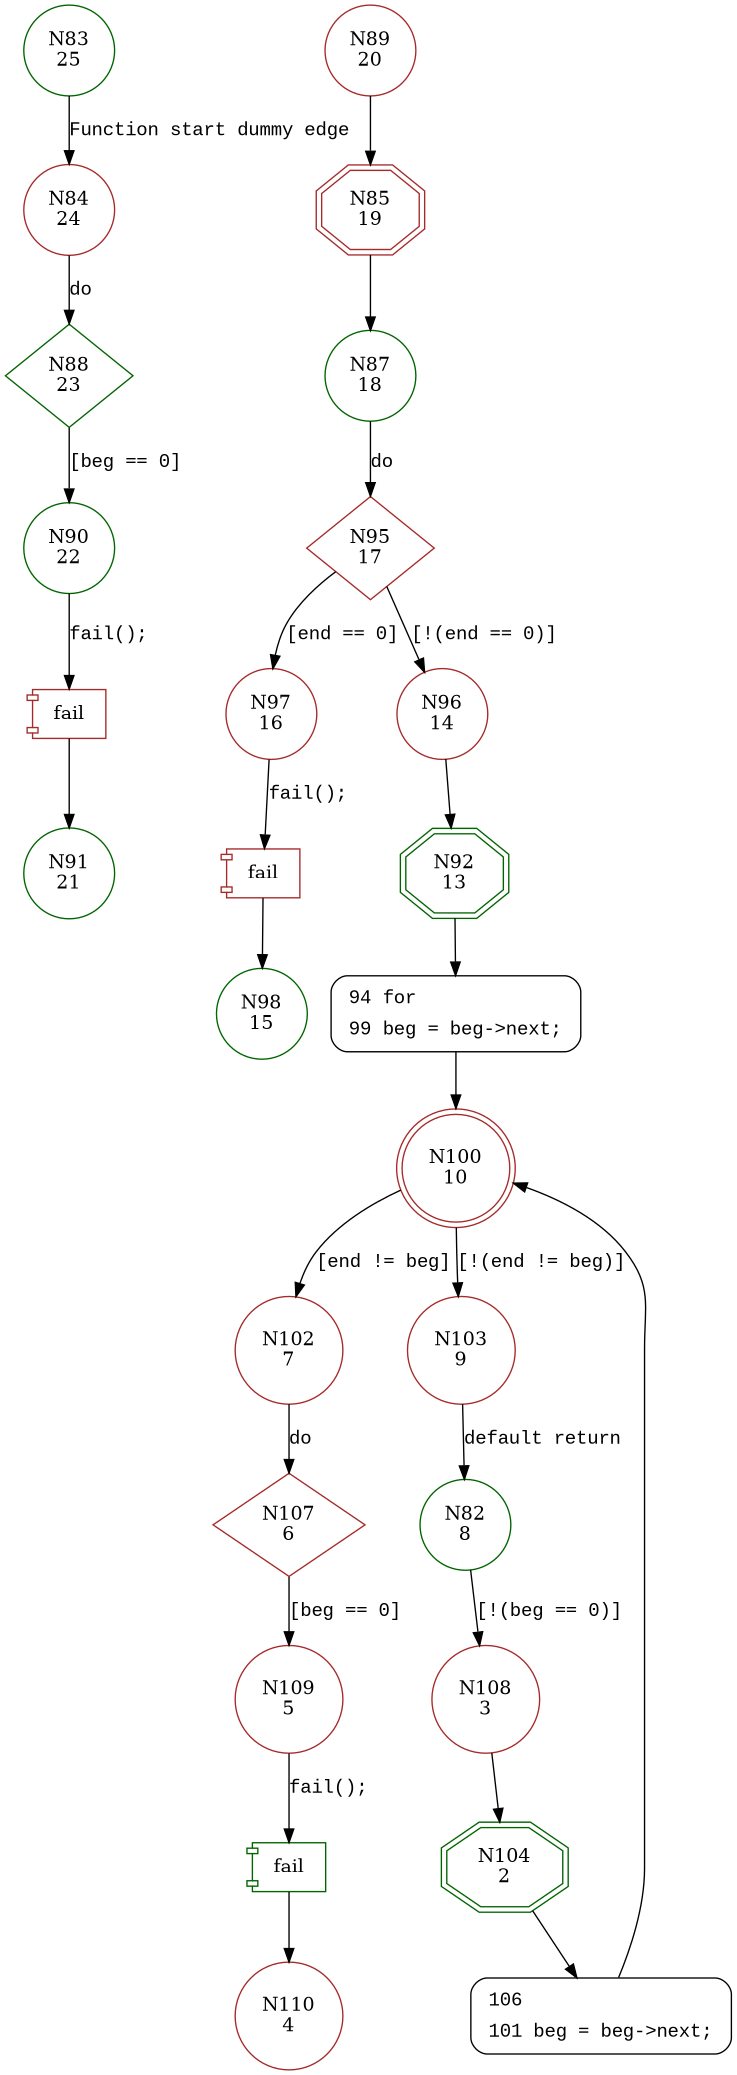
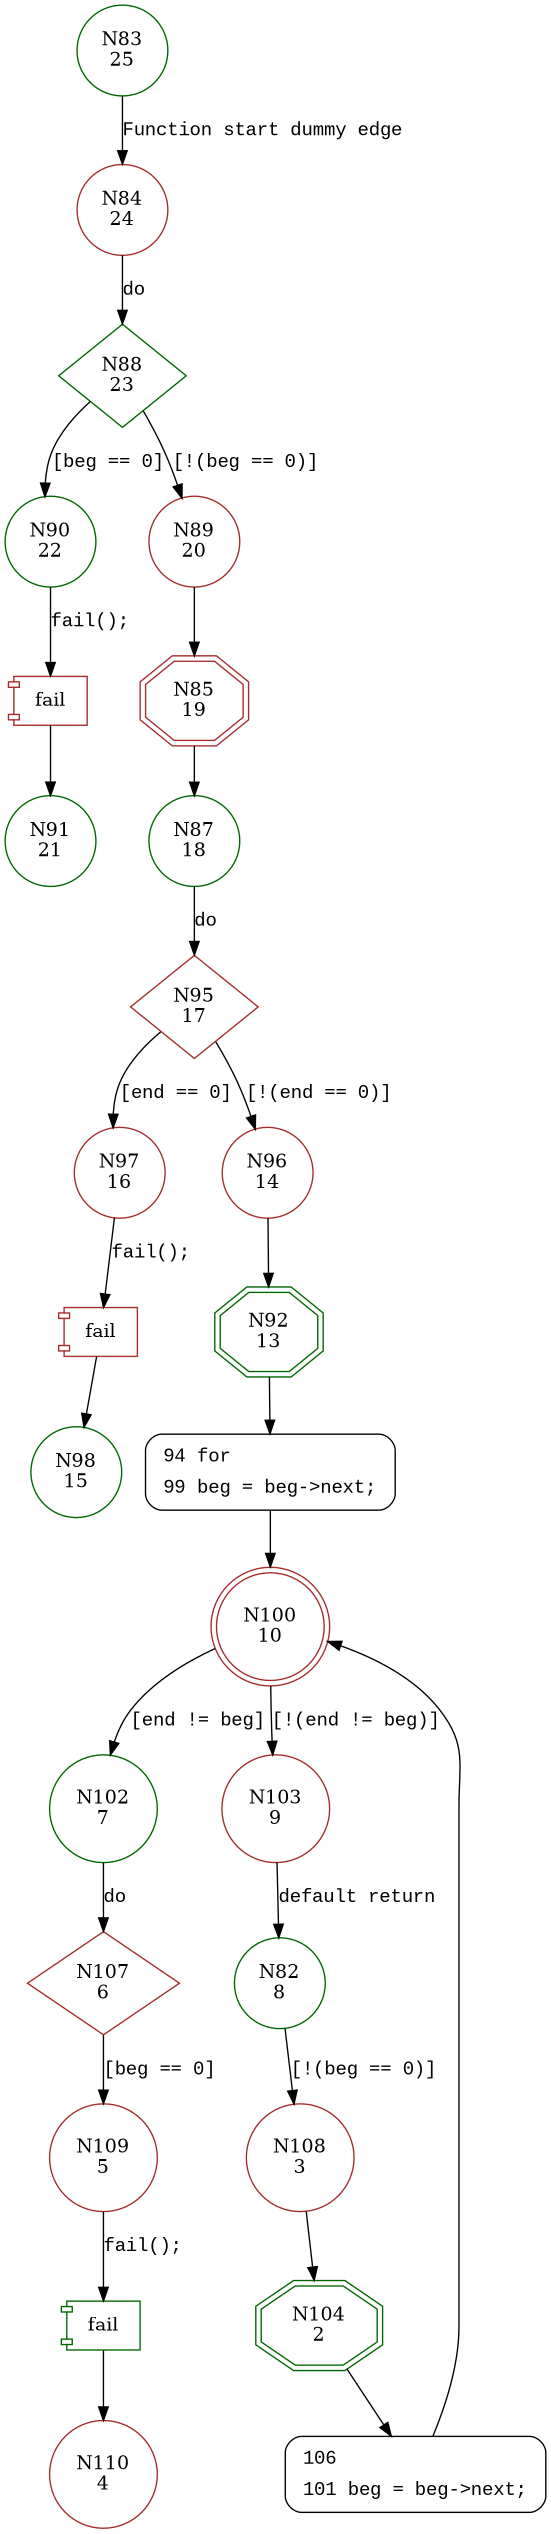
edge "N88 23" -> "N89 20": added, label "[!(beg == 0)]"
node "N102 7": color brown -> darkgreen
